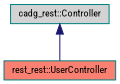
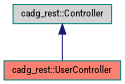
node "rest_rest::UserController": label "rest_rest::UserController" -> "cadg_rest::UserController"
